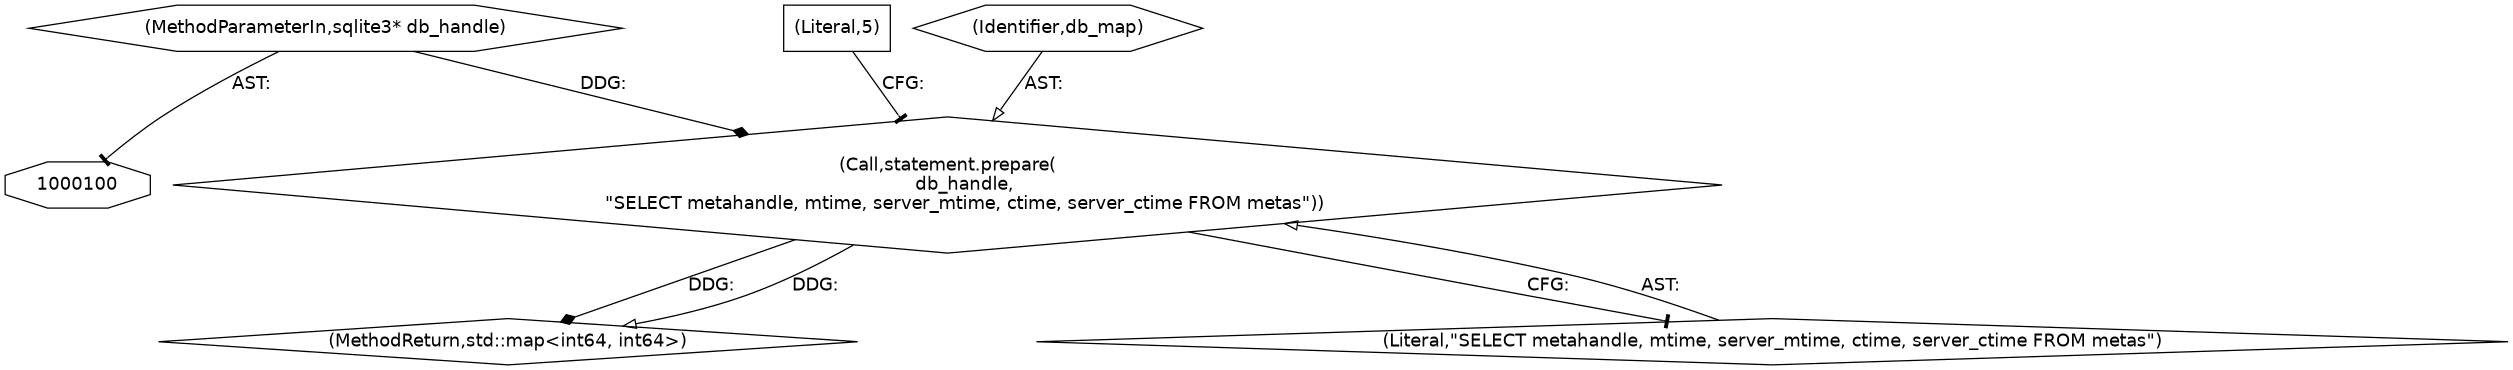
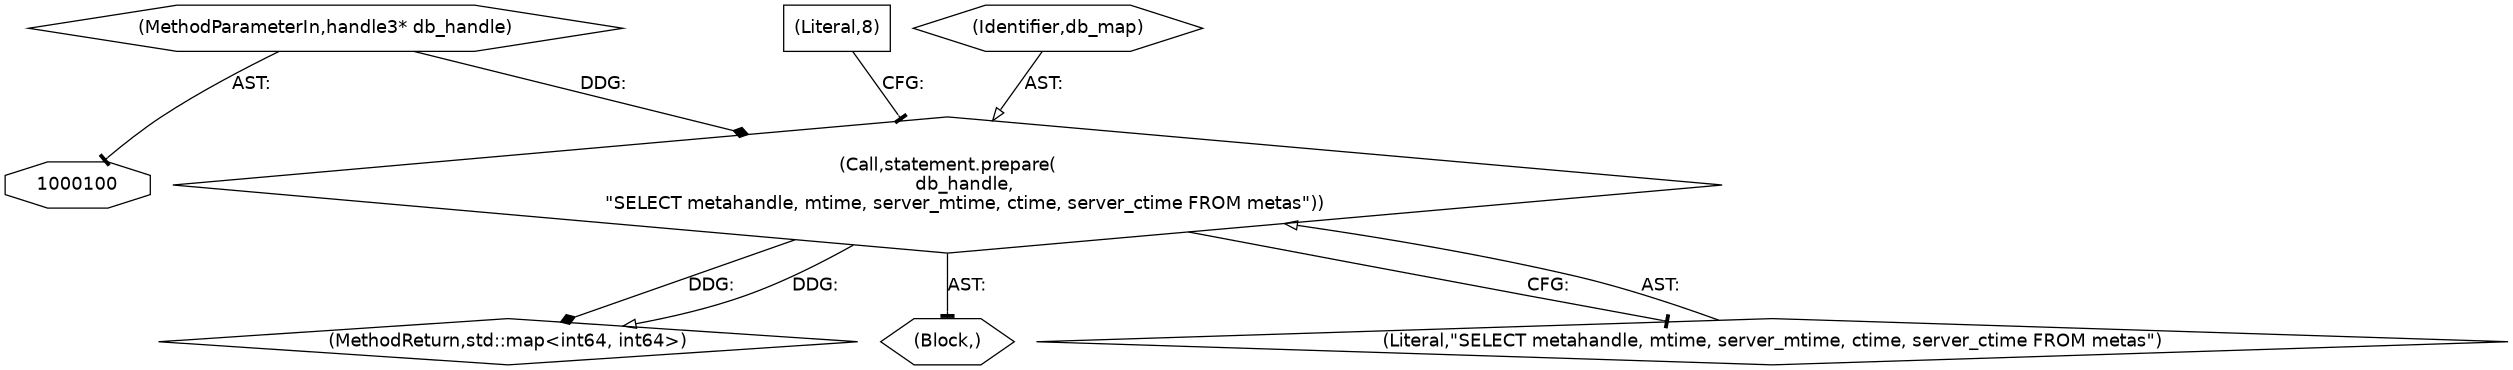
node "(MethodParameterIn,sqlite3* db_handle)": label "(MethodParameterIn,sqlite3* db_handle)" -> "(MethodParameterIn,handle3* db_handle)"
node "(Literal,5)": label "(Literal,5)" -> "(Literal,8)"
node "(Block,)": added
